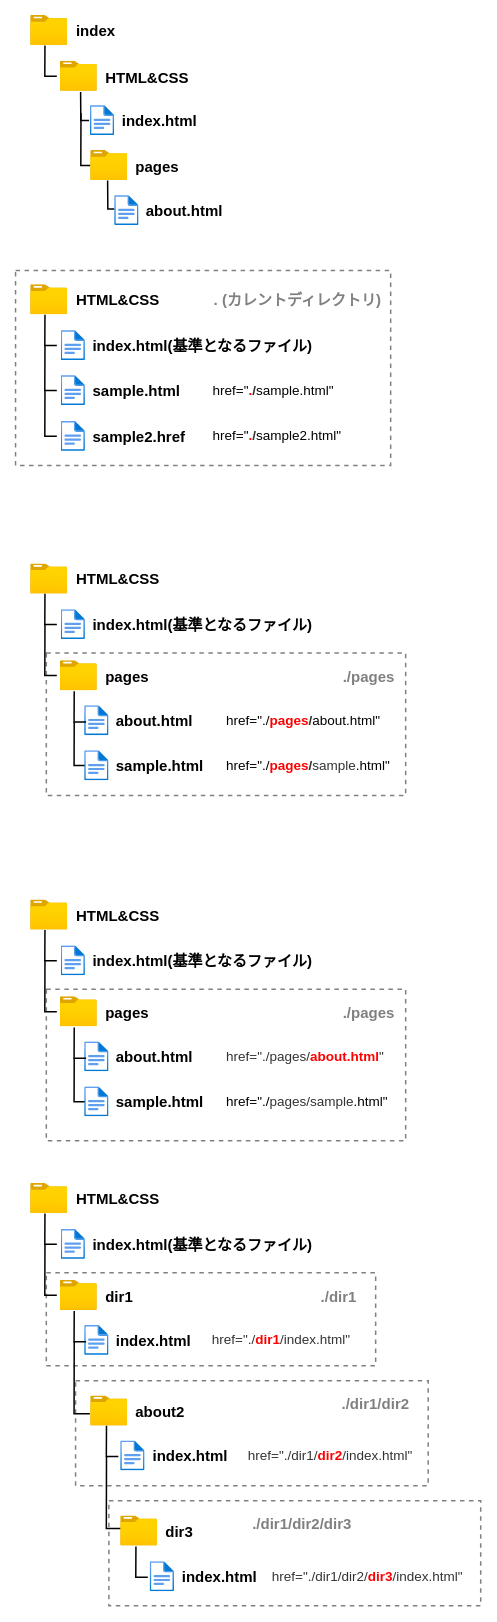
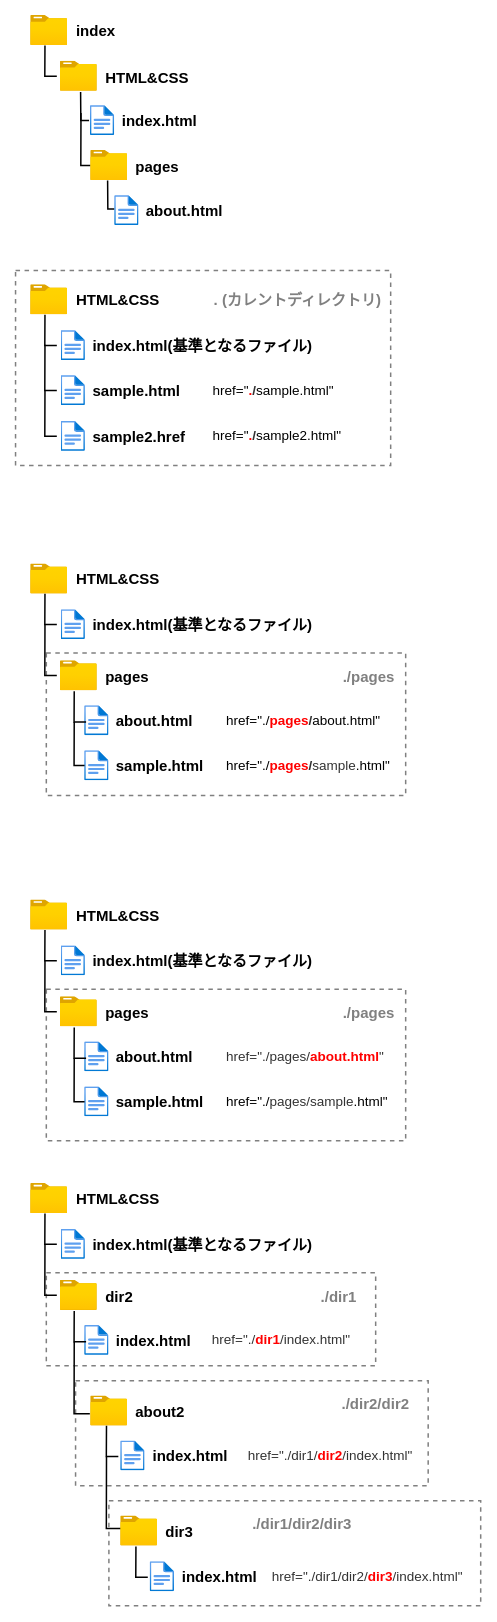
node "dir1": label "dir1" -> "dir2"
node "./dir1/dir2": label "./dir1/dir2" -> "./dir2/dir2"
